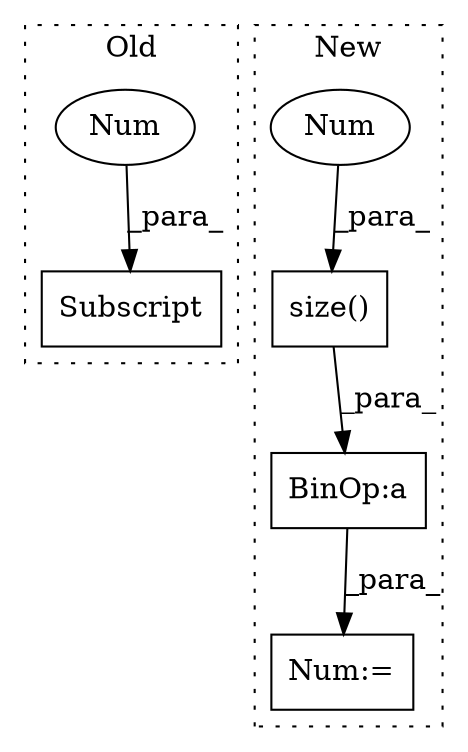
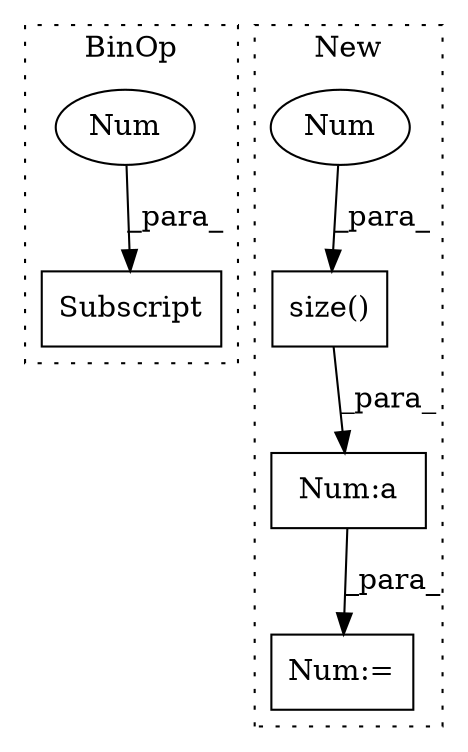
cluster "Old": label "Old" -> "BinOp"
node "BinOp:a": label "BinOp:a" -> "Num:a"
